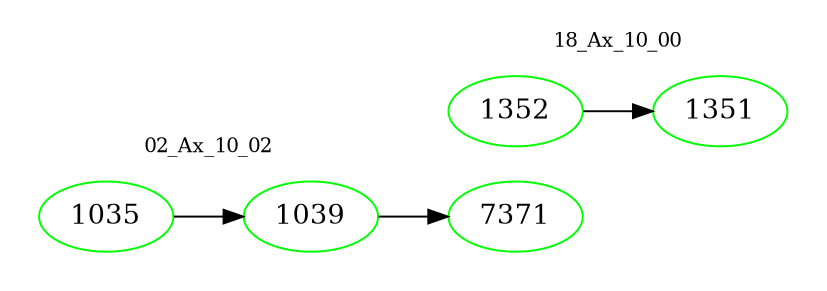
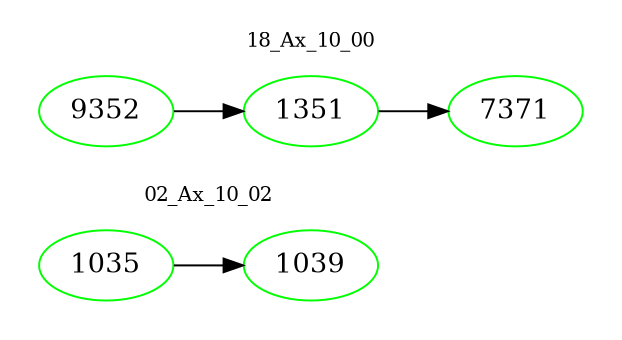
node "1352": label "1352" -> "9352"
edge "1039" -> "7371": now "1351" -> "7371"
